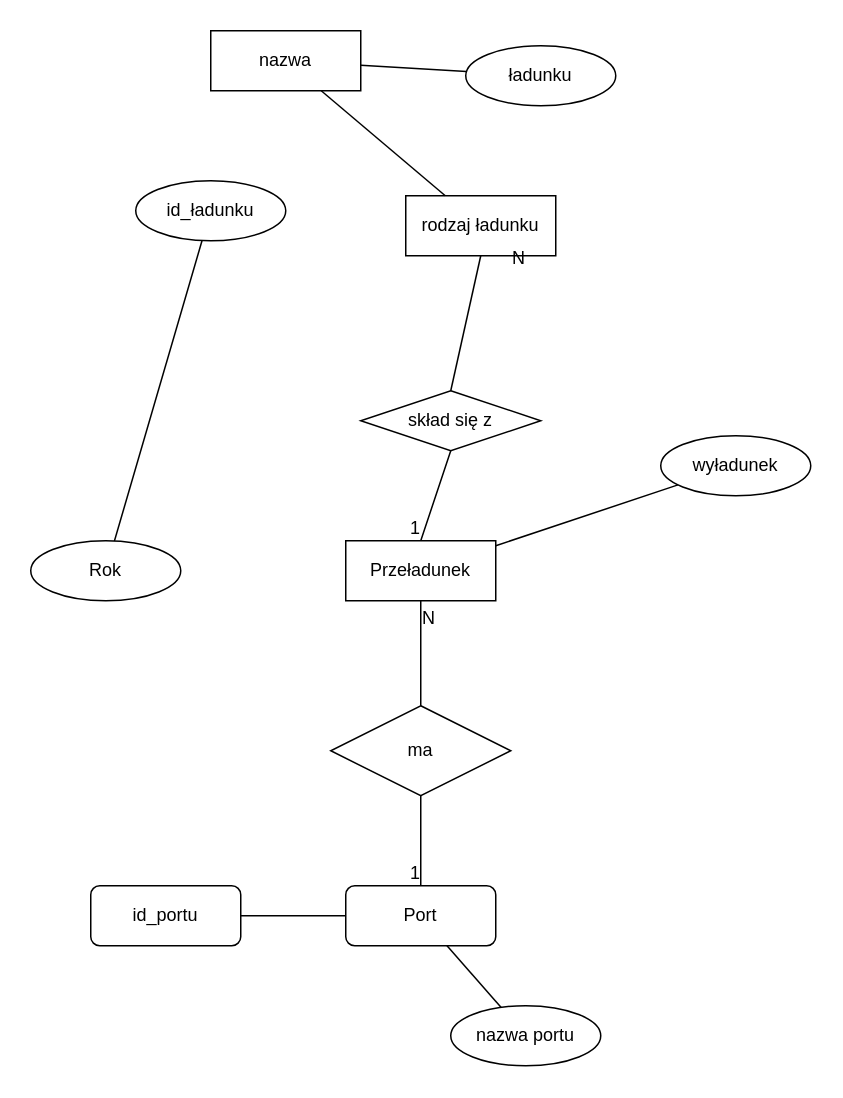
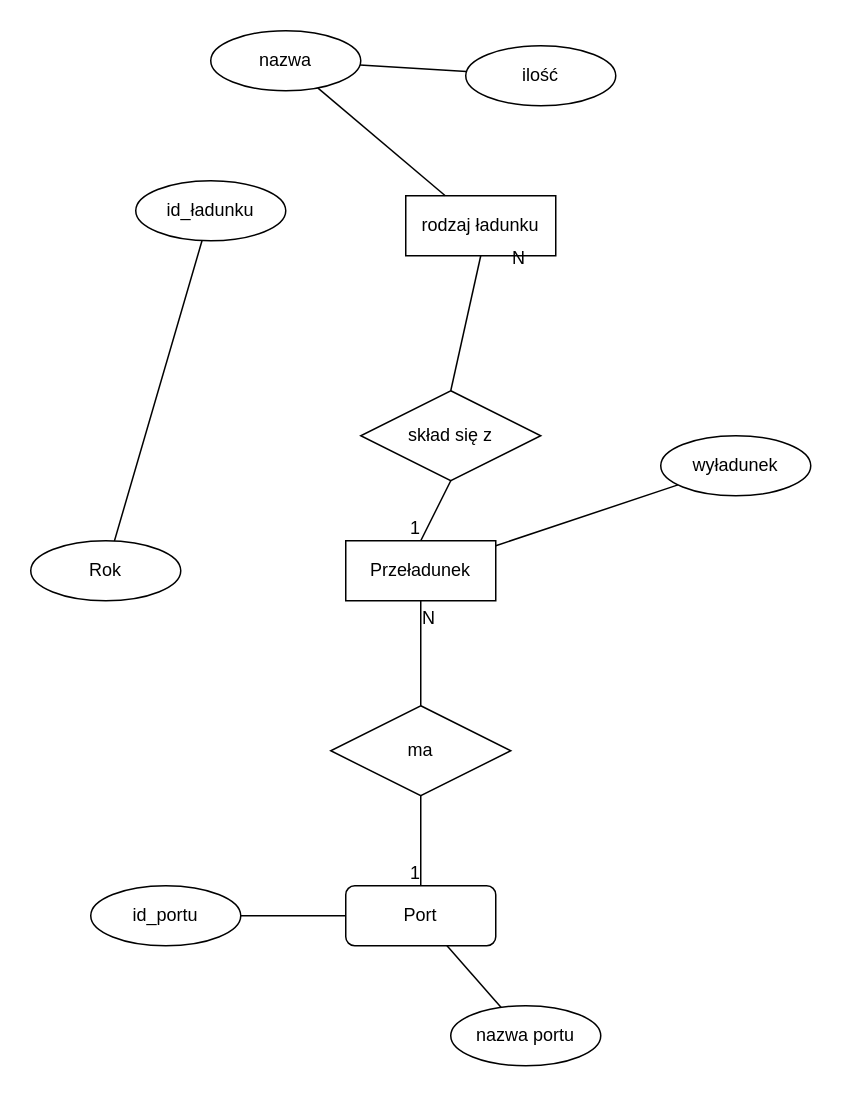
node "nazwa": shape rectangle -> ellipse
node "ładunku": label "ładunku" -> "ilość"
node "skład się z": size 180x60 -> 180x90
node "id_portu": shape rounded rectangle -> ellipse
